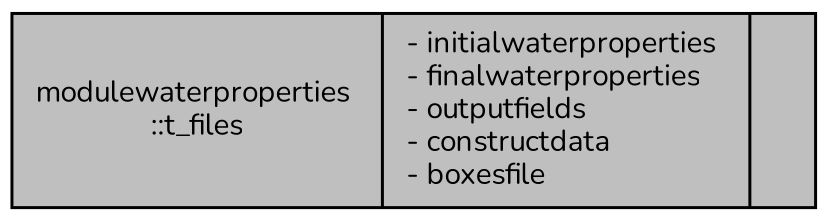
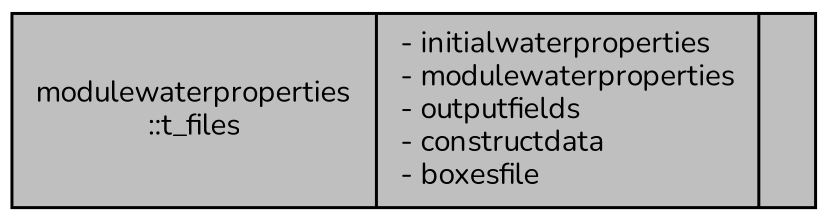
node "modulewaterproperties": text "- finalwaterproperties" -> "- modulewaterproperties"
